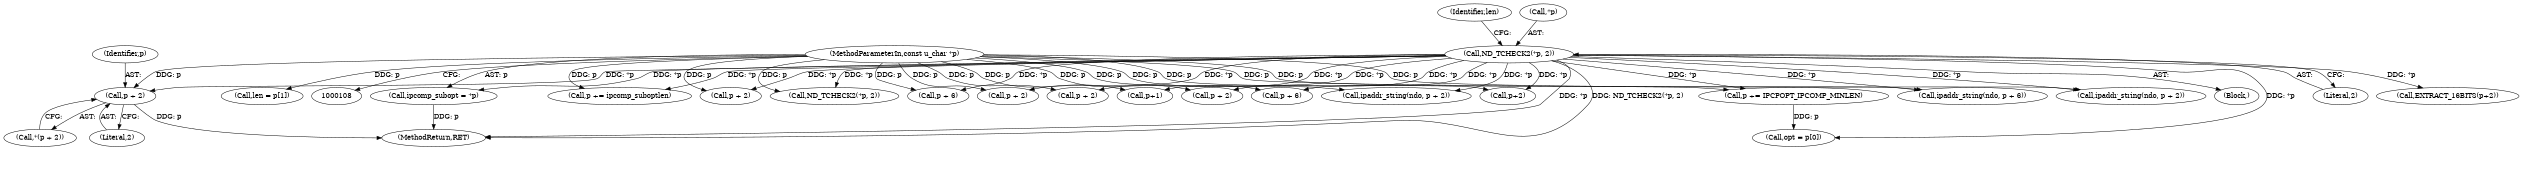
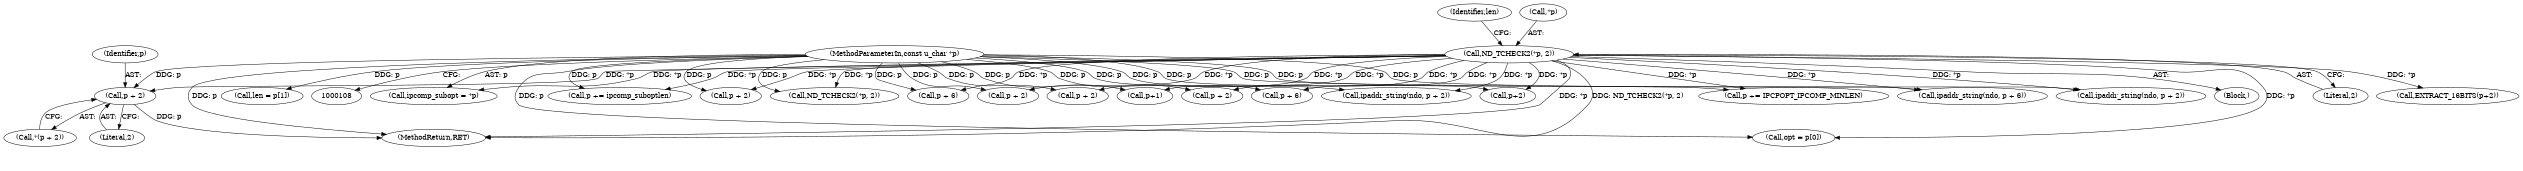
edge "(Call,ipcomp_subopt = *p)" -> "(MethodReturn,RET)": now "(MethodParameterIn,const u_char *p)" -> "(MethodReturn,RET)"
edge "(Call,p += IPCPOPT_IPCOMP_MINLEN)" -> "(Call,opt = p[0])": now "(MethodParameterIn,const u_char *p)" -> "(Call,opt = p[0])"
